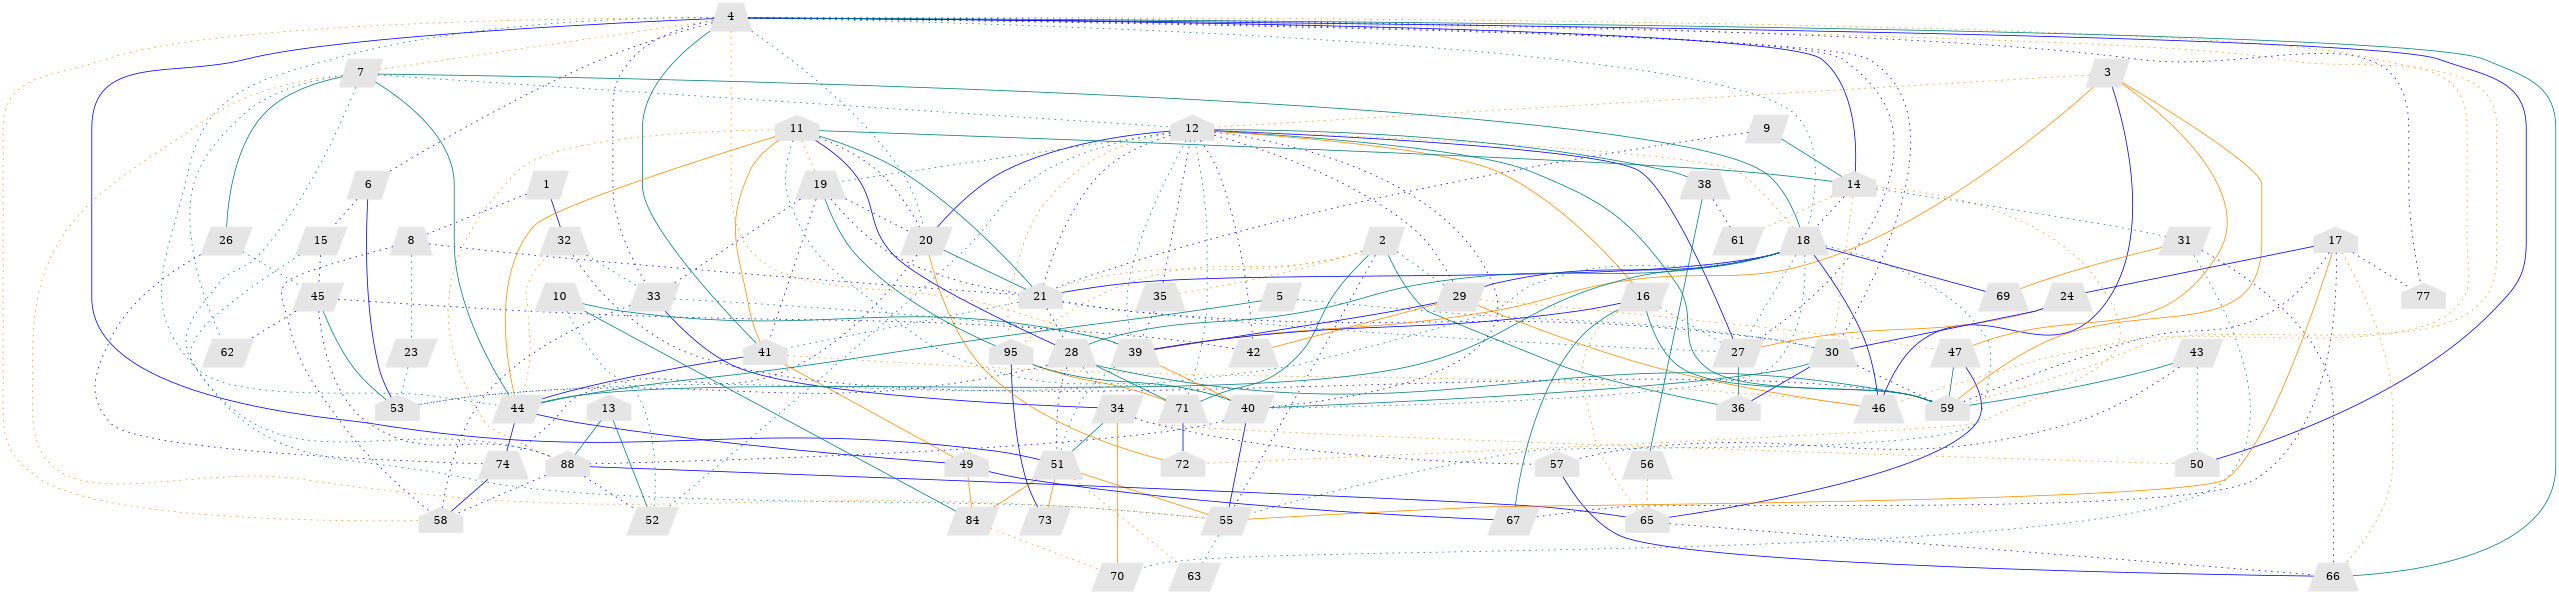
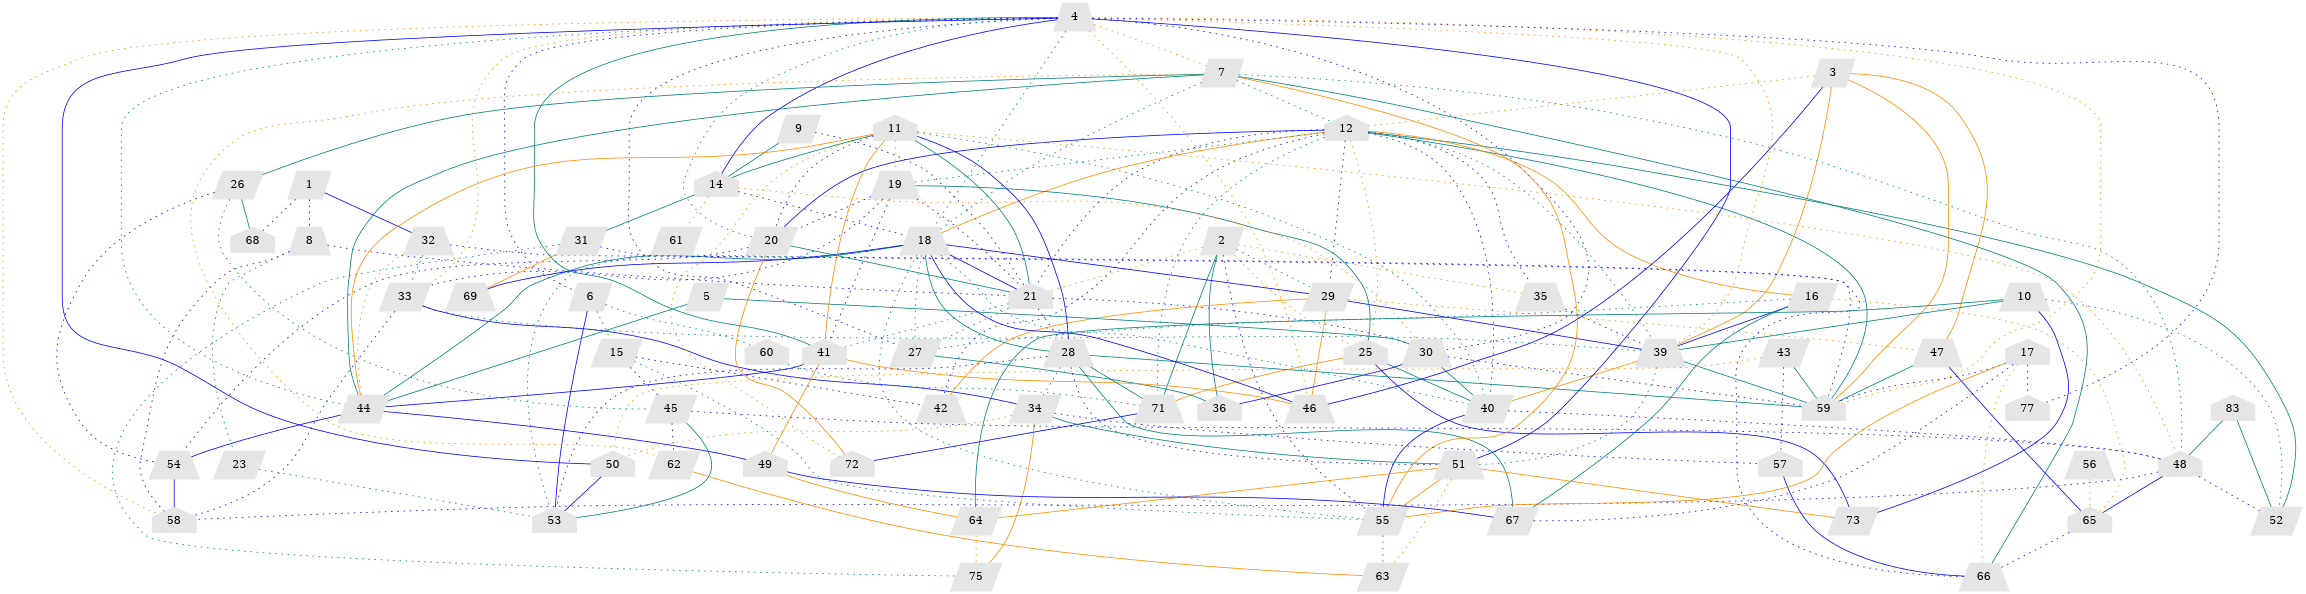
edge "4" -- "66": now "7" -- "66"
edge "7" -- "18": style solid -> dotted
edge "4" -- "33": color blue -> darkorange
edge "12" -- "18": style dotted -> solid
edge "7" -- "62": color teal -> darkorange
edge "12" -- "27": removed
node "38": removed
edge "14" -- "31": style dotted -> solid
edge "6" -- "15": color blue -> teal
node "68": added
edge "12" -- "52": style dotted -> solid
node "24": removed
edge "45" -- "42": now "15" -- "42"
edge "5" -- "30": style dotted -> solid
node "60": added
node "95": label "95" -> "25"
edge "41" -- "46": style dotted -> solid
edge "16" -- "59": now "39" -- "59"
node "13": label "13" -> "83"
edge "43" -- "50": color teal -> darkorange
edge "28" -- "67": added
edge "14" -- "72": now "11" -- "72"
edge "10" -- "73": added
node "74": label "74" -> "54"
node "88": label "88" -> "48"
edge "7" -- "55": style dotted -> solid
edge "50" -- "53": added
node "84": label "84" -> "64"
edge "62" -- "63": added
node "70": label "70" -> "75"
